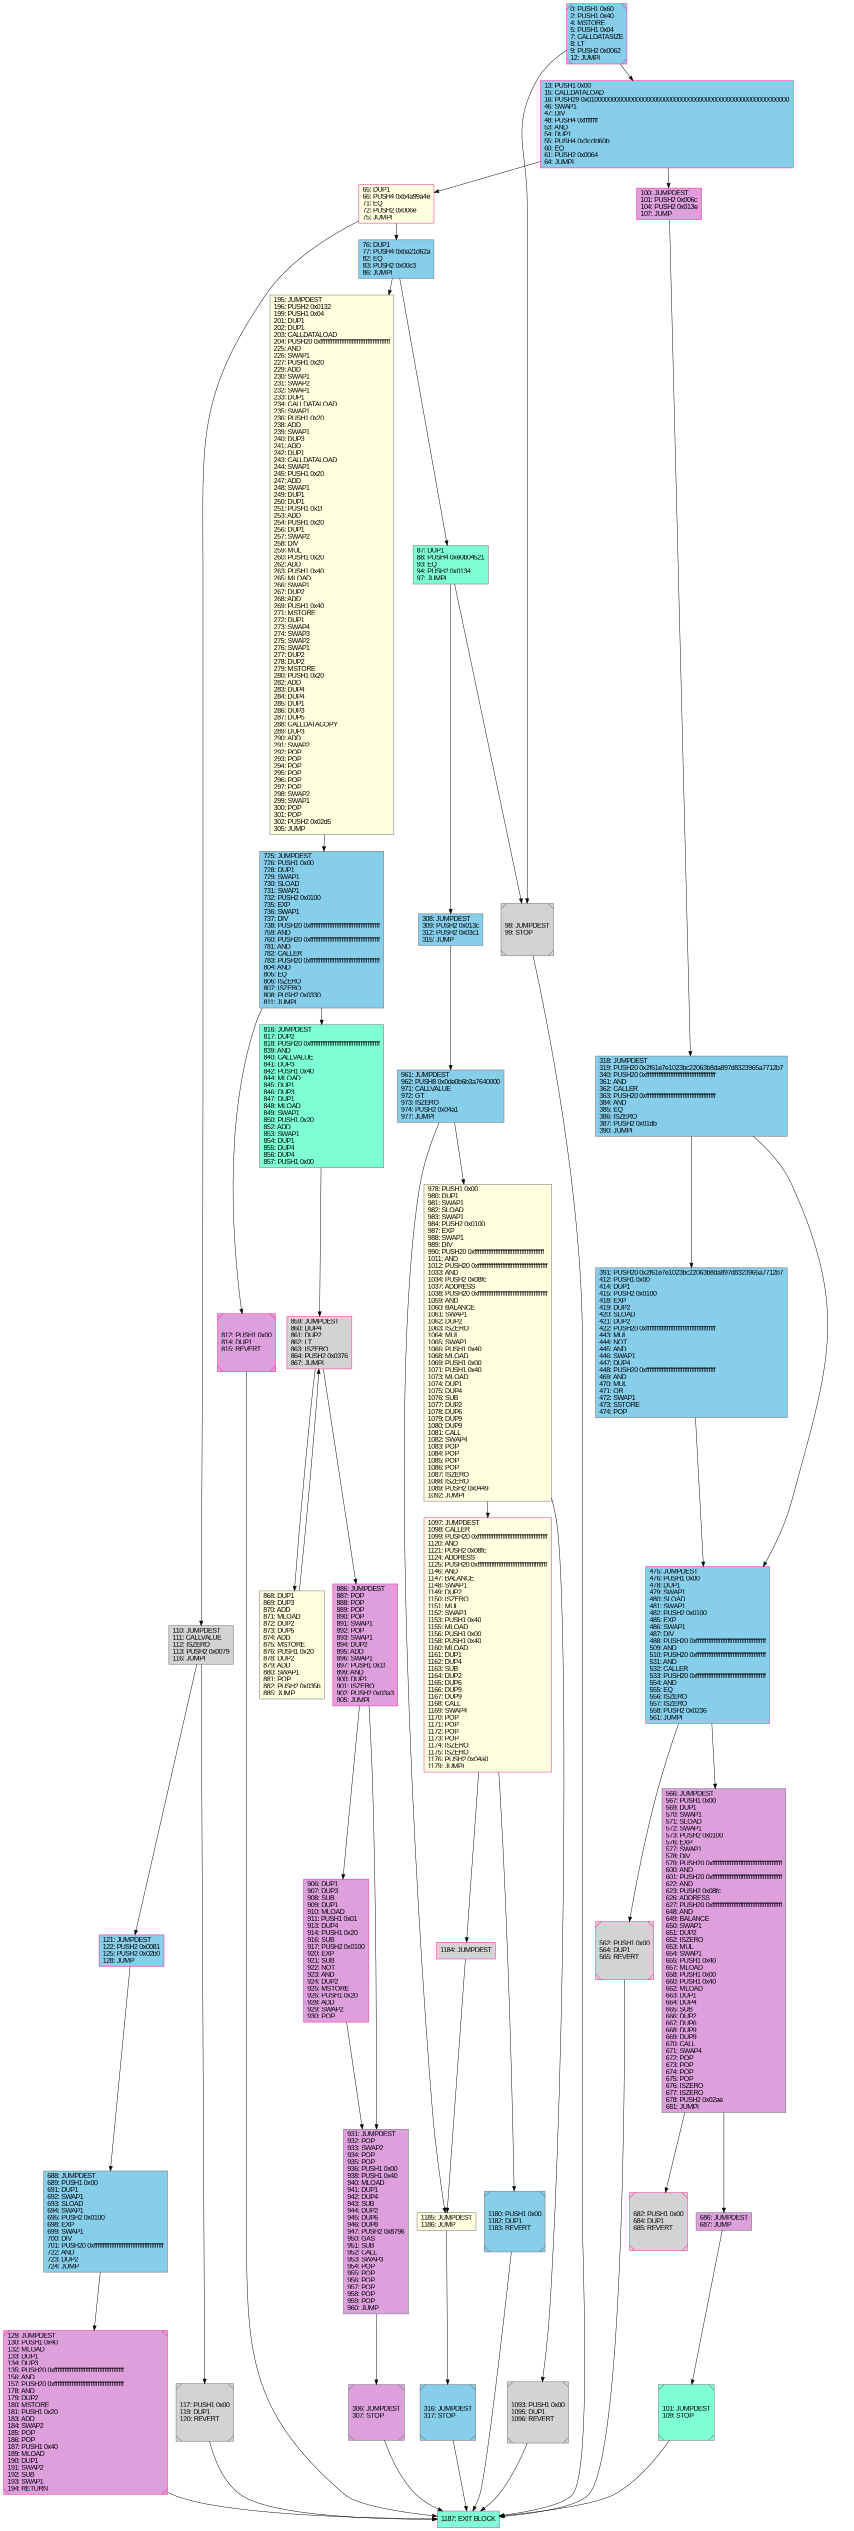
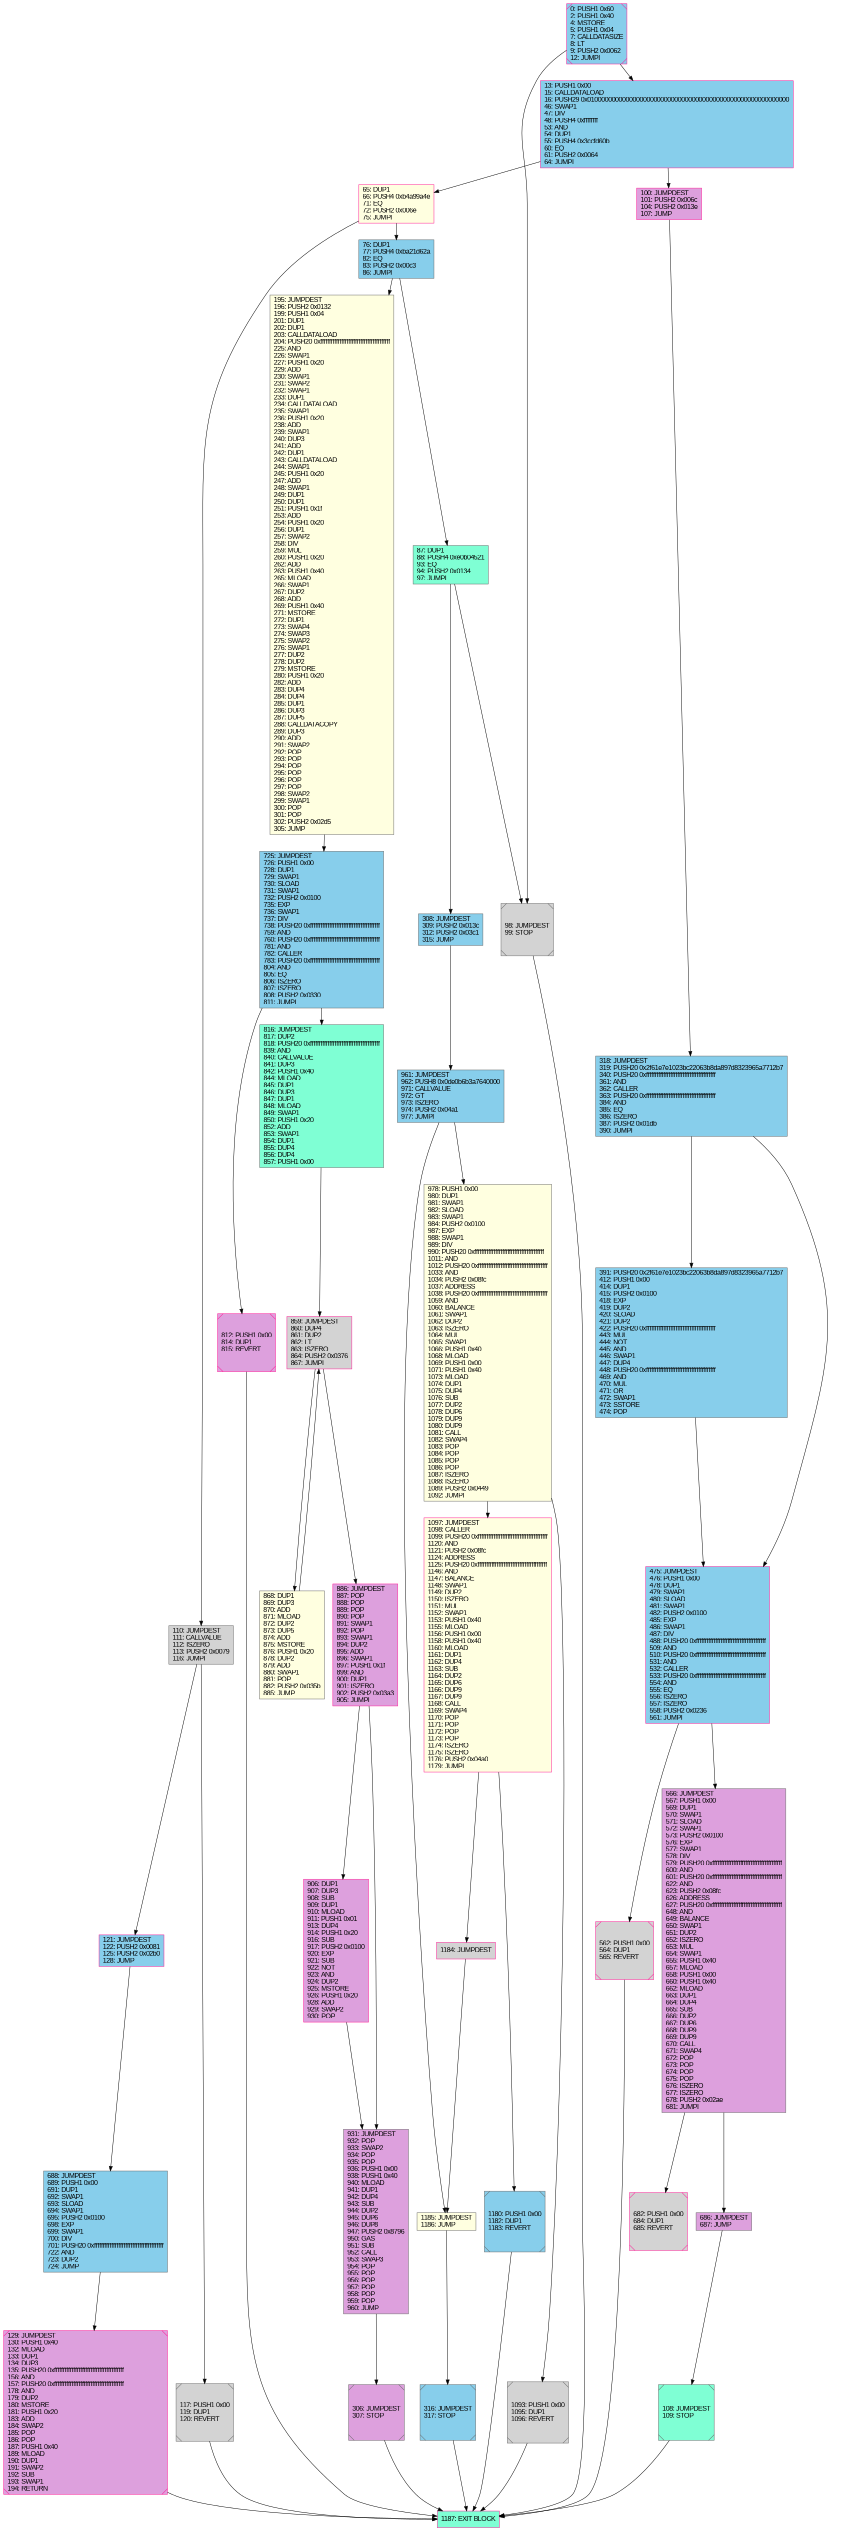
node "101: JUMPDEST 109: STOP": label "101: JUMPDEST 109: STOP" -> "108: JUMPDEST 109: STOP"
